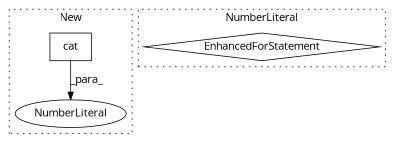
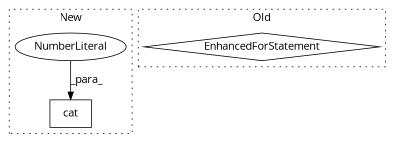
cluster "NumberLiteral": label "NumberLiteral" -> "Old"
edge "cat" -> "NumberLiteral": reversed
